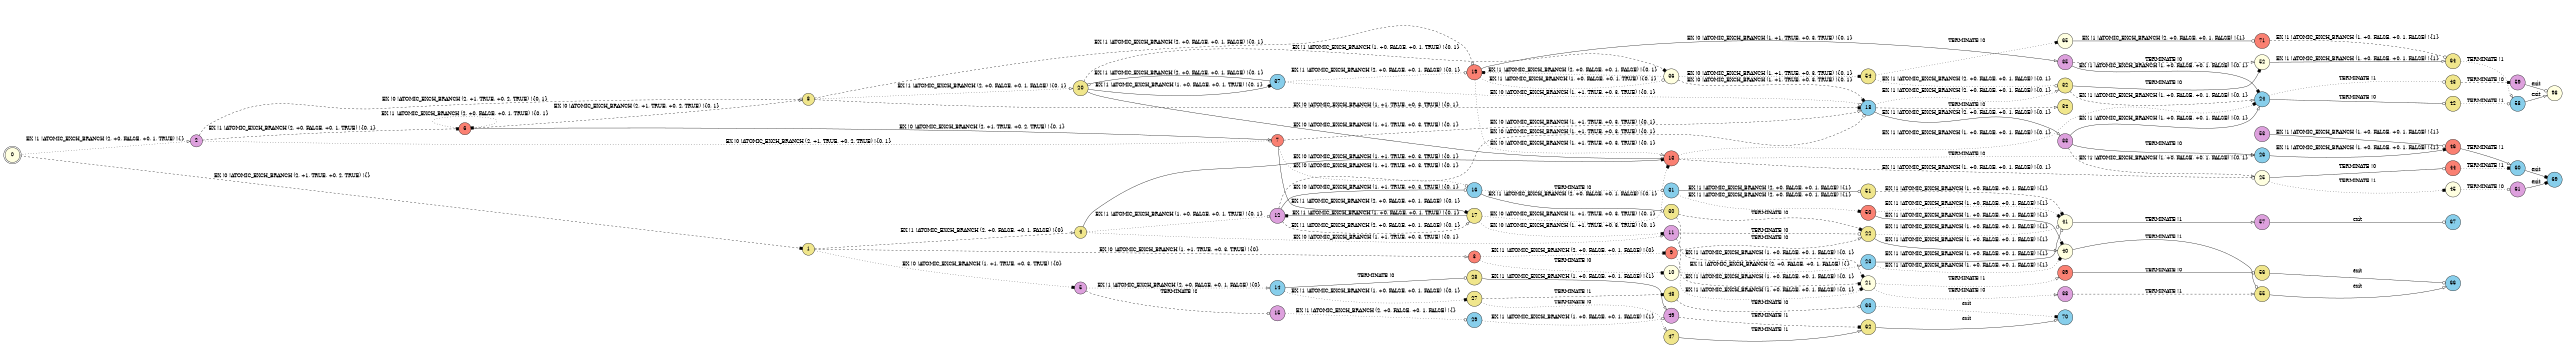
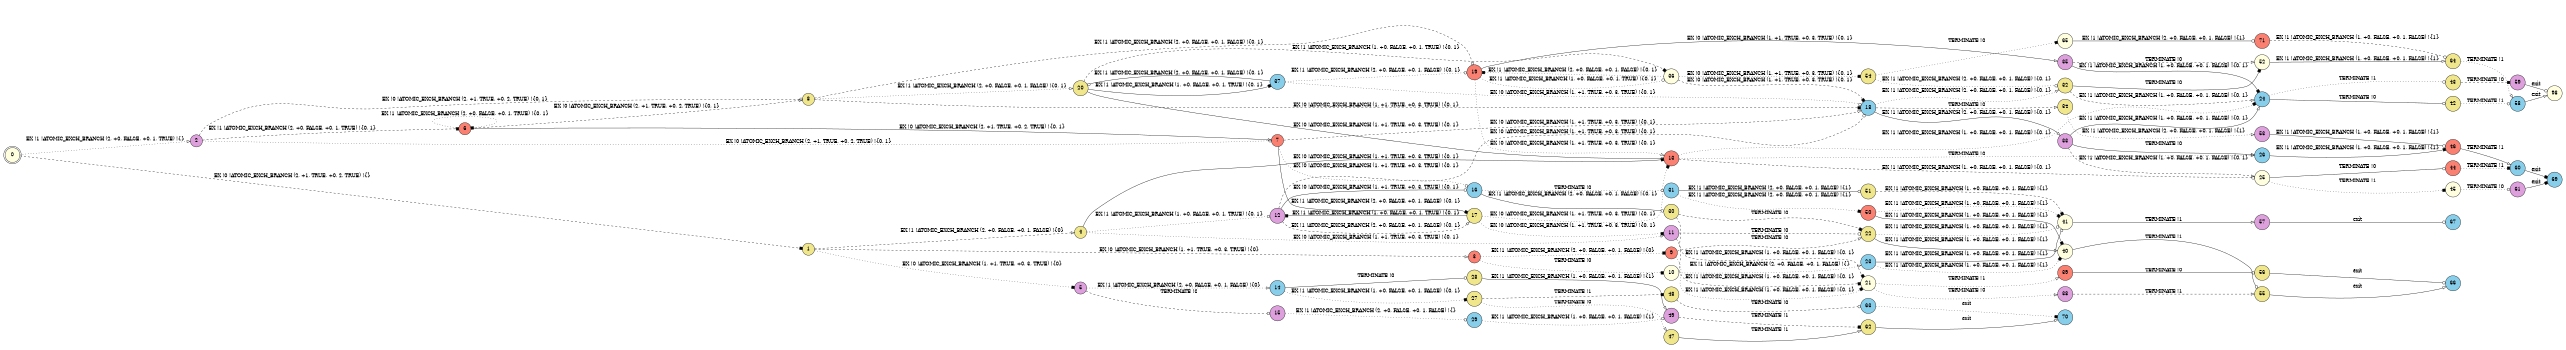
edge "34" -> "53": added, label "EX !1 !ATOMIC_EXCH_BRANCH (2, +0, FALSE, +0, 1, FALSE) !{1}"
